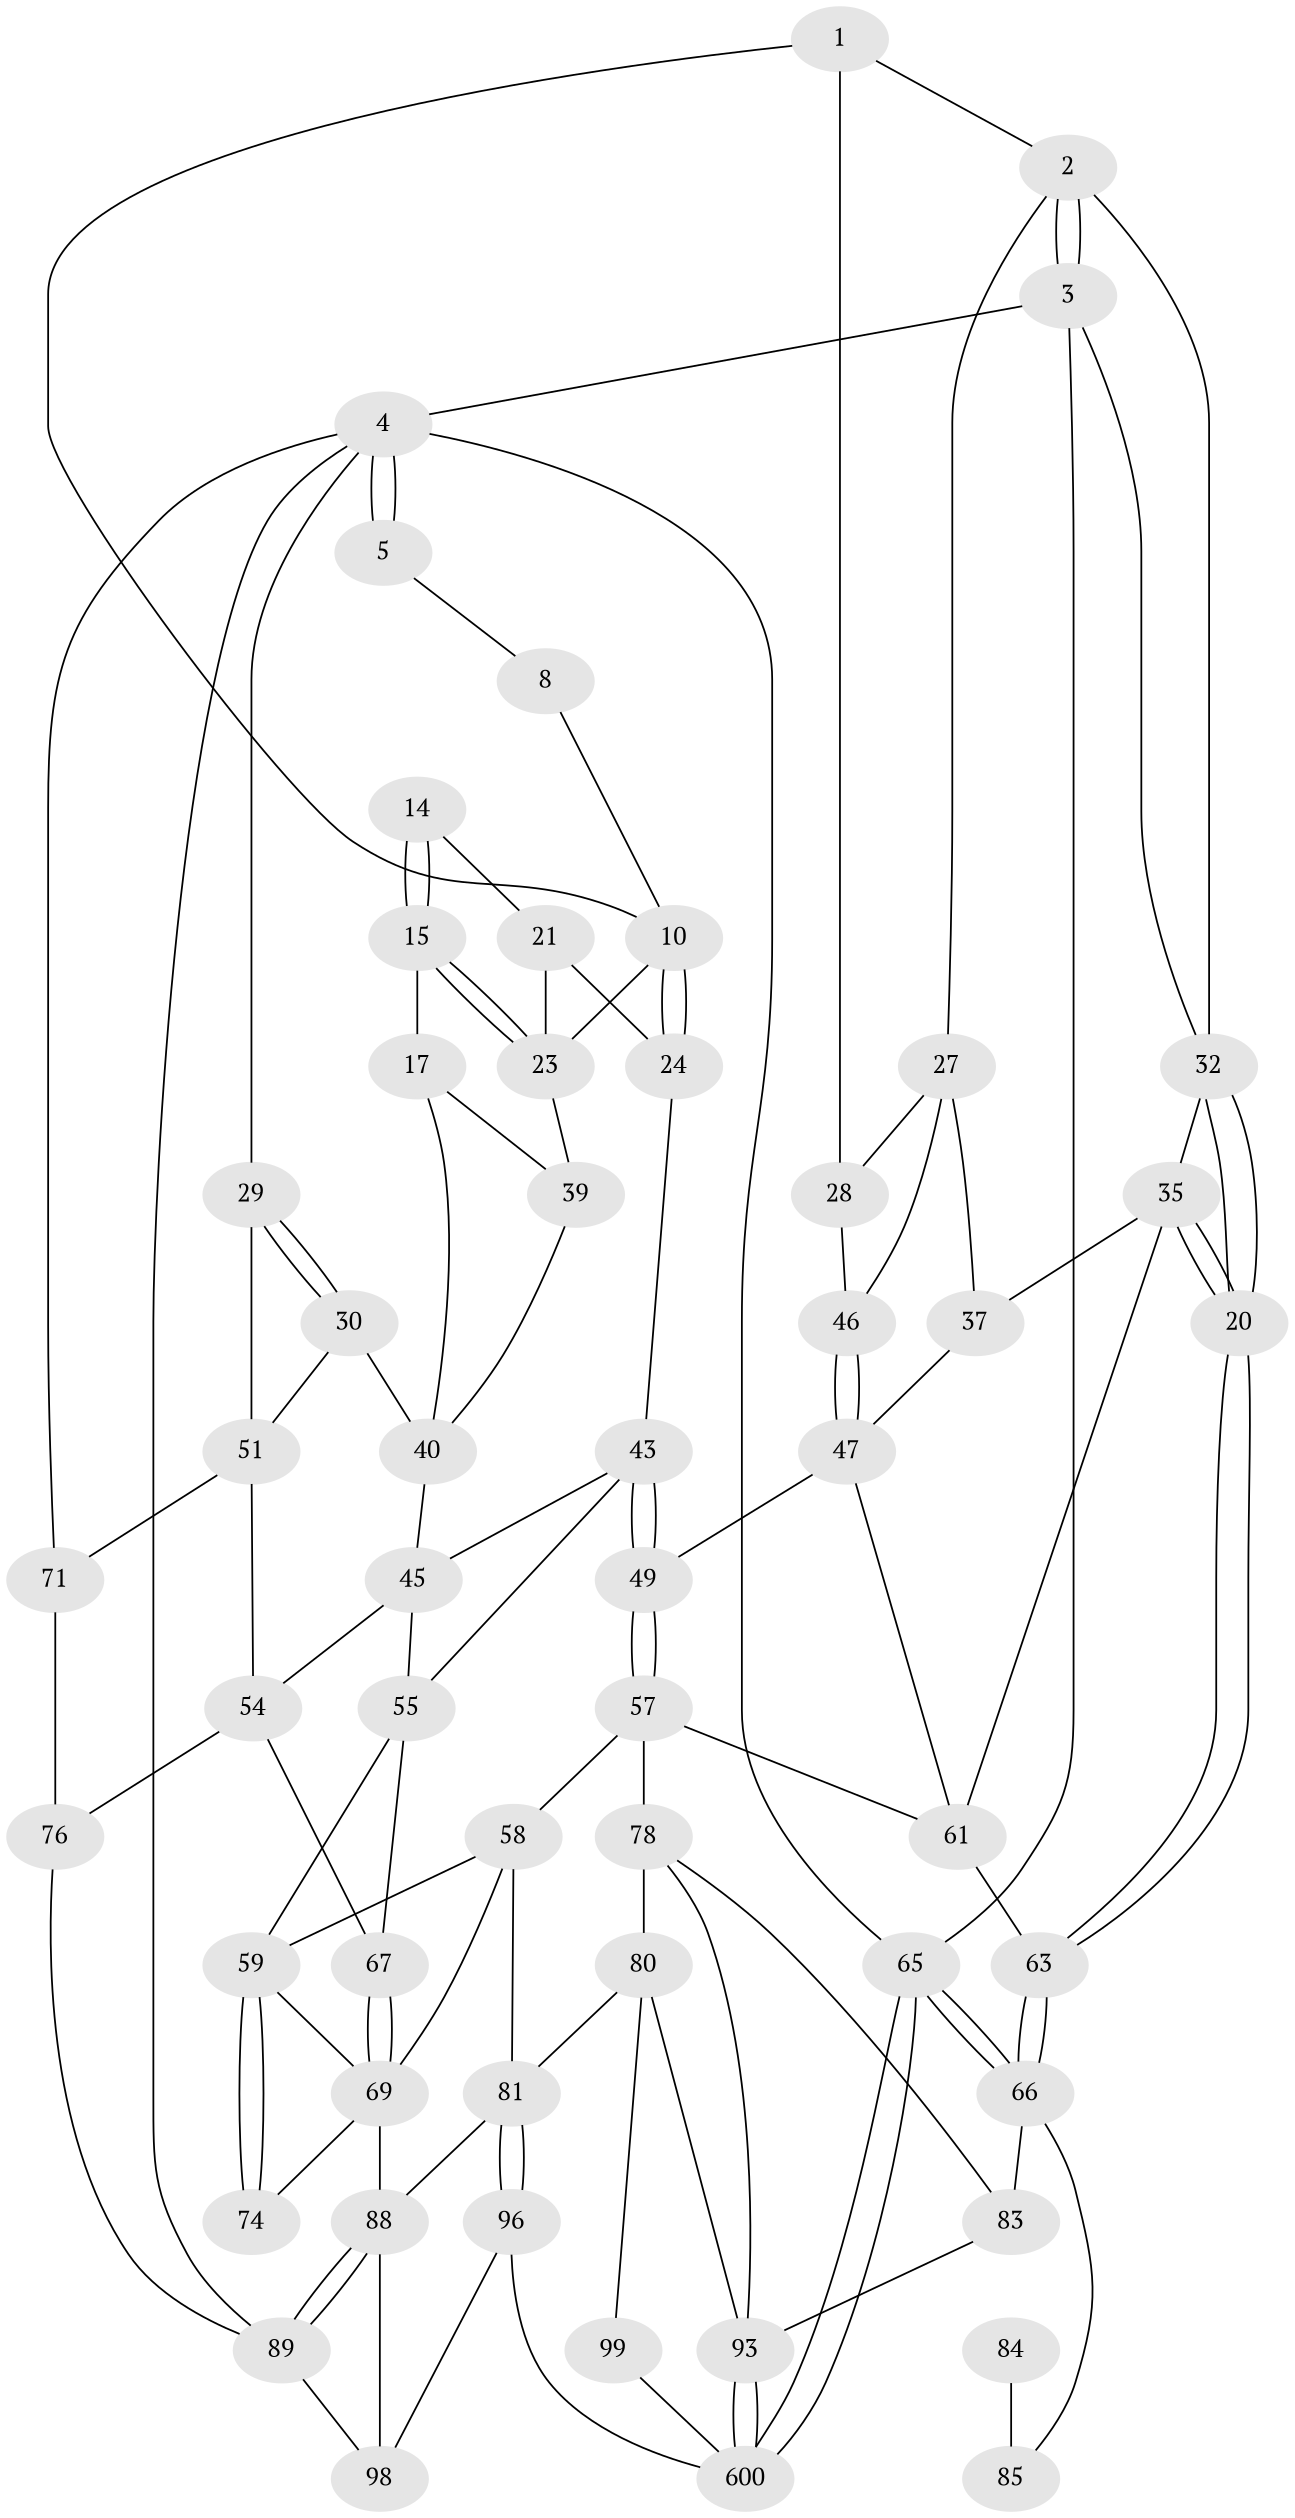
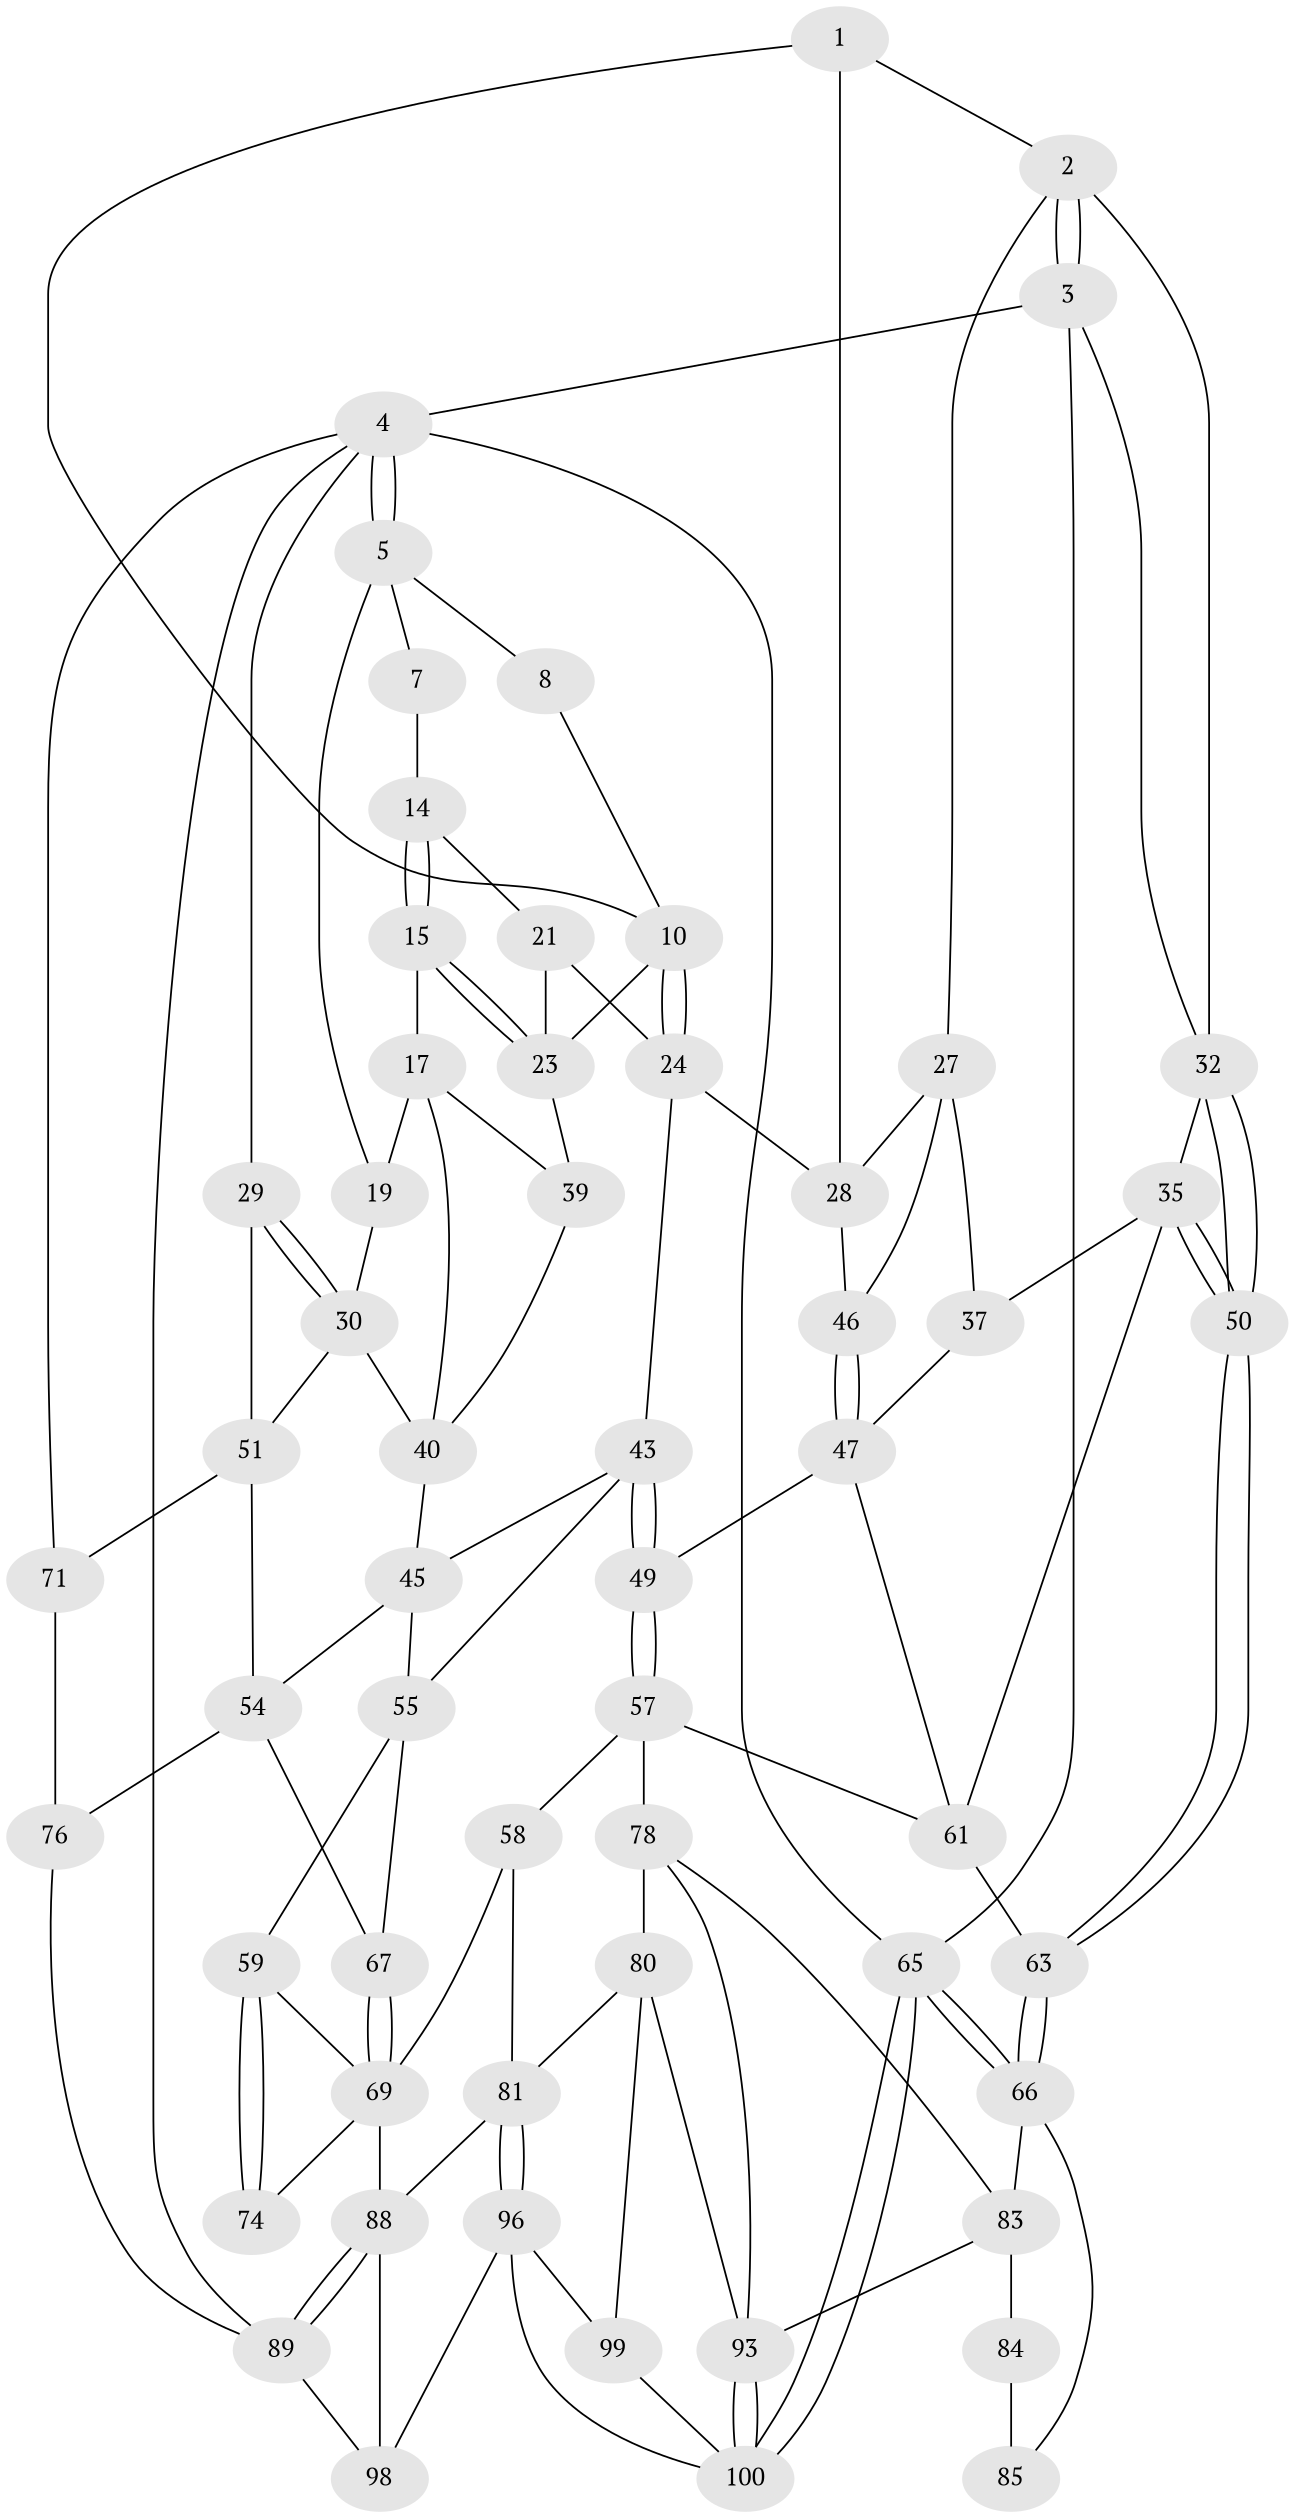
node "7": added
edge "24" -- "28": added
node "19": added
node "20": label "20" -> "50"
edge "58" -- "59": removed
edge "96" -- "99": added
edge "83" -- "84": added
node "600": label "600" -> "100"
